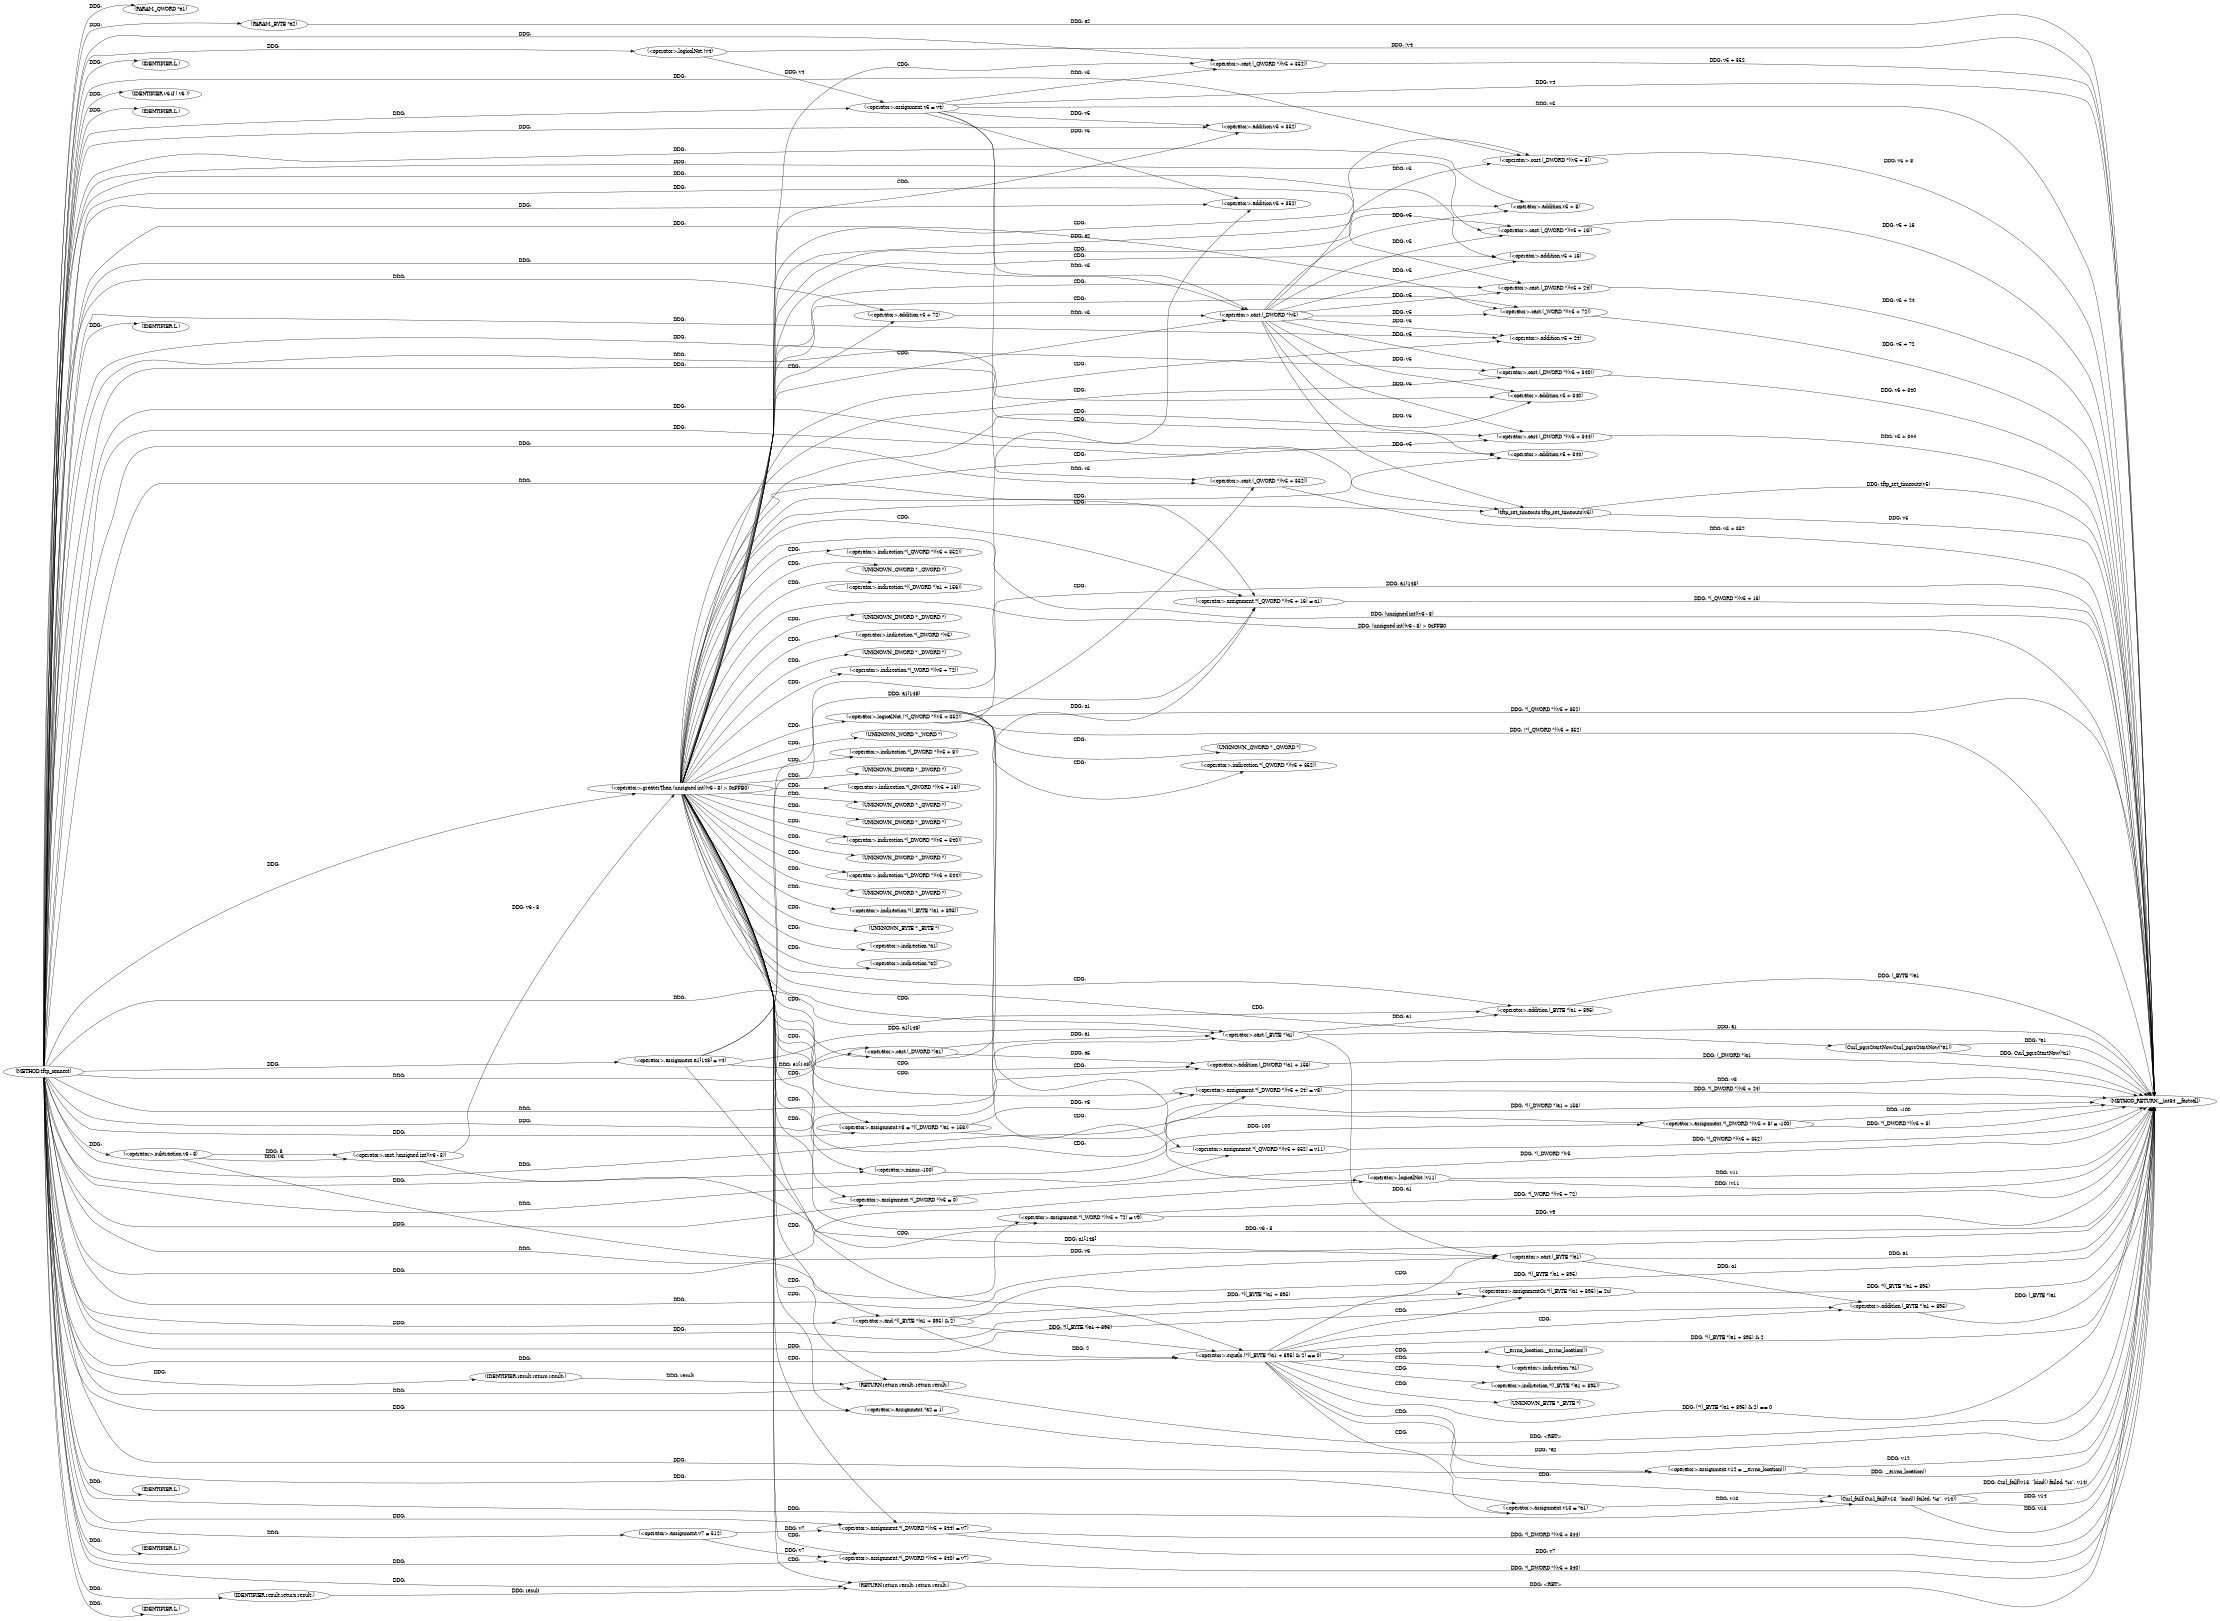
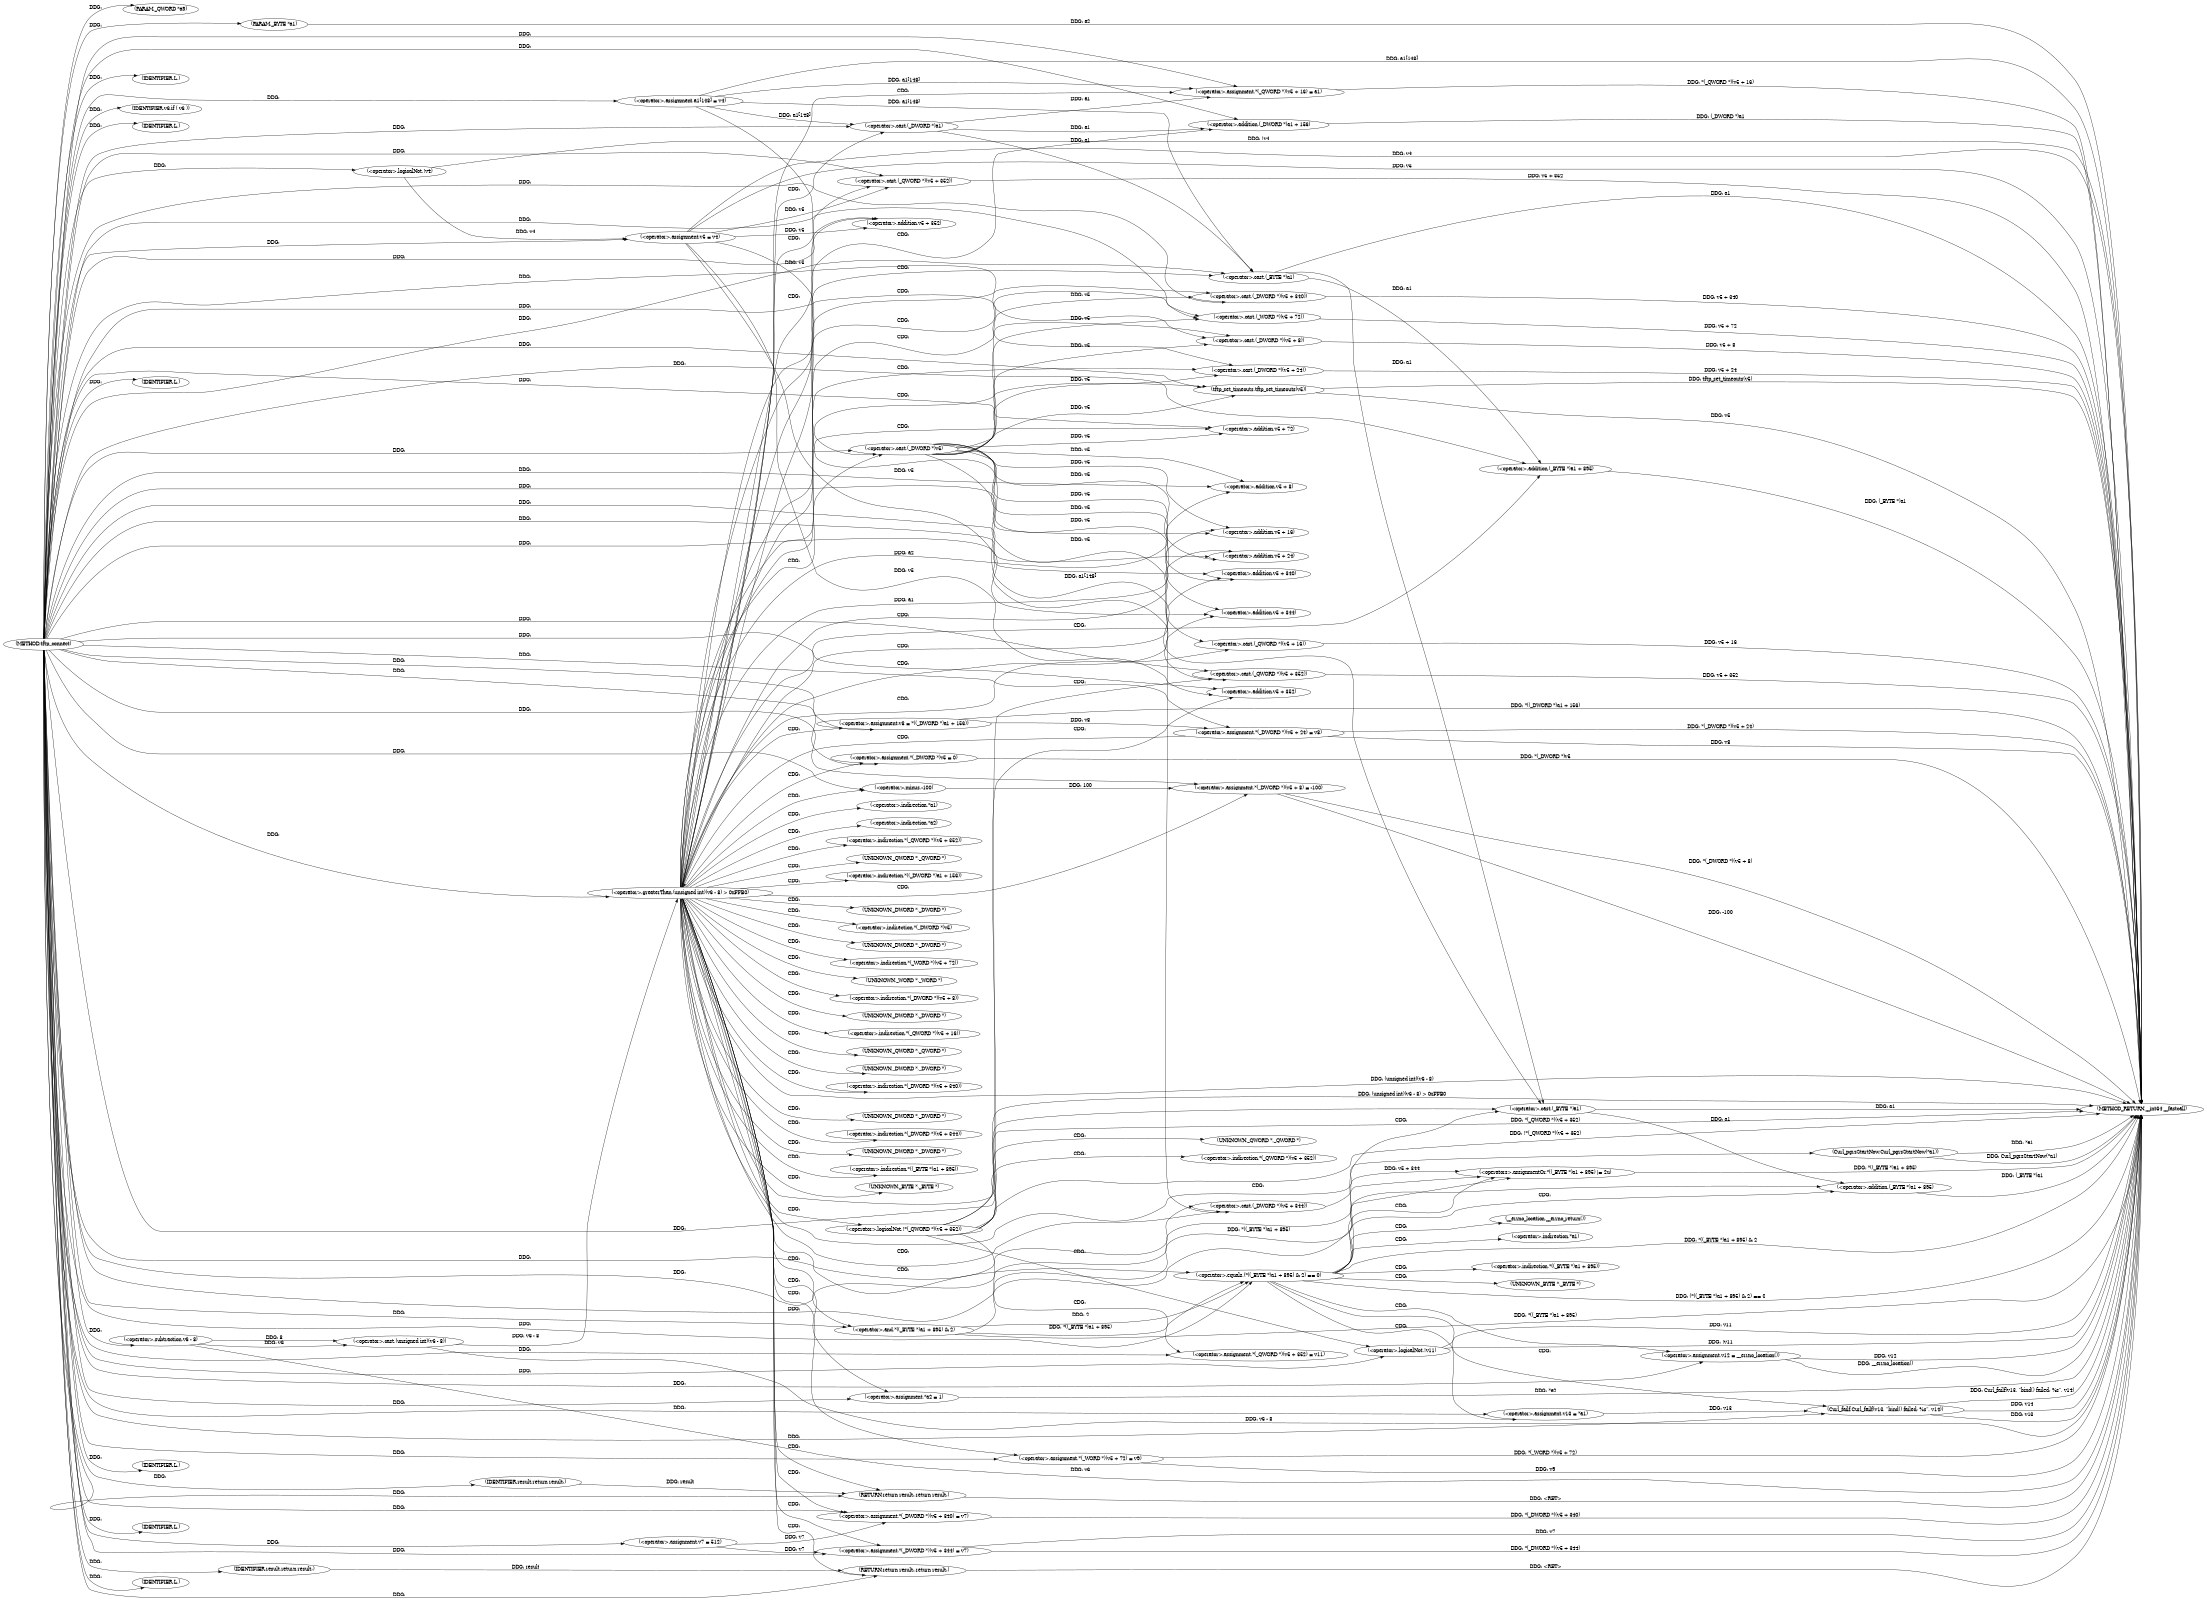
node "(PARAM,_QWORD *a1)": label "(PARAM,_QWORD *a1)" -> "(PARAM,_QWORD *a9)"
node "(PARAM,_BYTE *a2)": label "(PARAM,_BYTE *a2)" -> "(PARAM,_BYTE *a1)"
edge "(METHOD,tftp_connect)" -> "(<operator>.cast,(_QWORD *)(v5 + 16))": now "(METHOD,tftp_connect)" -> "(<operator>.assignment,*(_DWORD *)(v5 + 8) = -100)"
edge "(<operator>.greaterThan,(unsigned int)(v6 - 8) > 0xFFB0)" -> "(<operator>.addition,v5 + 16)": label "CDG: " -> "DDG: a1"
edge "(<operator>.addition,v5 + 72)" -> "(<operator>.cast,(_DWORD *)v5)": reversed
edge "(<operator>.cast,(_DWORD *)(v5 + 344))" -> "(METHOD_RETURN,__int64 __fastcall)": now "(<operator>.cast,(_DWORD *)(v5 + 344))" -> "(<operators>.assignmentOr,*((_BYTE *)a1 + 895) |= 2u)"
edge "(<operator>.cast,(_DWORD *)a1)" -> "(<operator>.addition,(_DWORD *)a1 + 156)": label "DDG: a5" -> "DDG: a1"
edge "(<operator>.greaterThan,(unsigned int)(v6 - 8) > 0xFFB0)" -> "(<operator>.assignment,*(_DWORD *)(v5 + 24) = v8)": reversed
edge "(<operator>.assignment,*(_QWORD *)(v5 + 352) = v11)" -> "(METHOD_RETURN,__int64 __fastcall)": removed, label "DDG: *(_QWORD *)(v5 + 352)"
node "(__errno_location,__errno_location())": label "(__errno_location,__errno_location())" -> "(__errno_location,__errno_return())"
